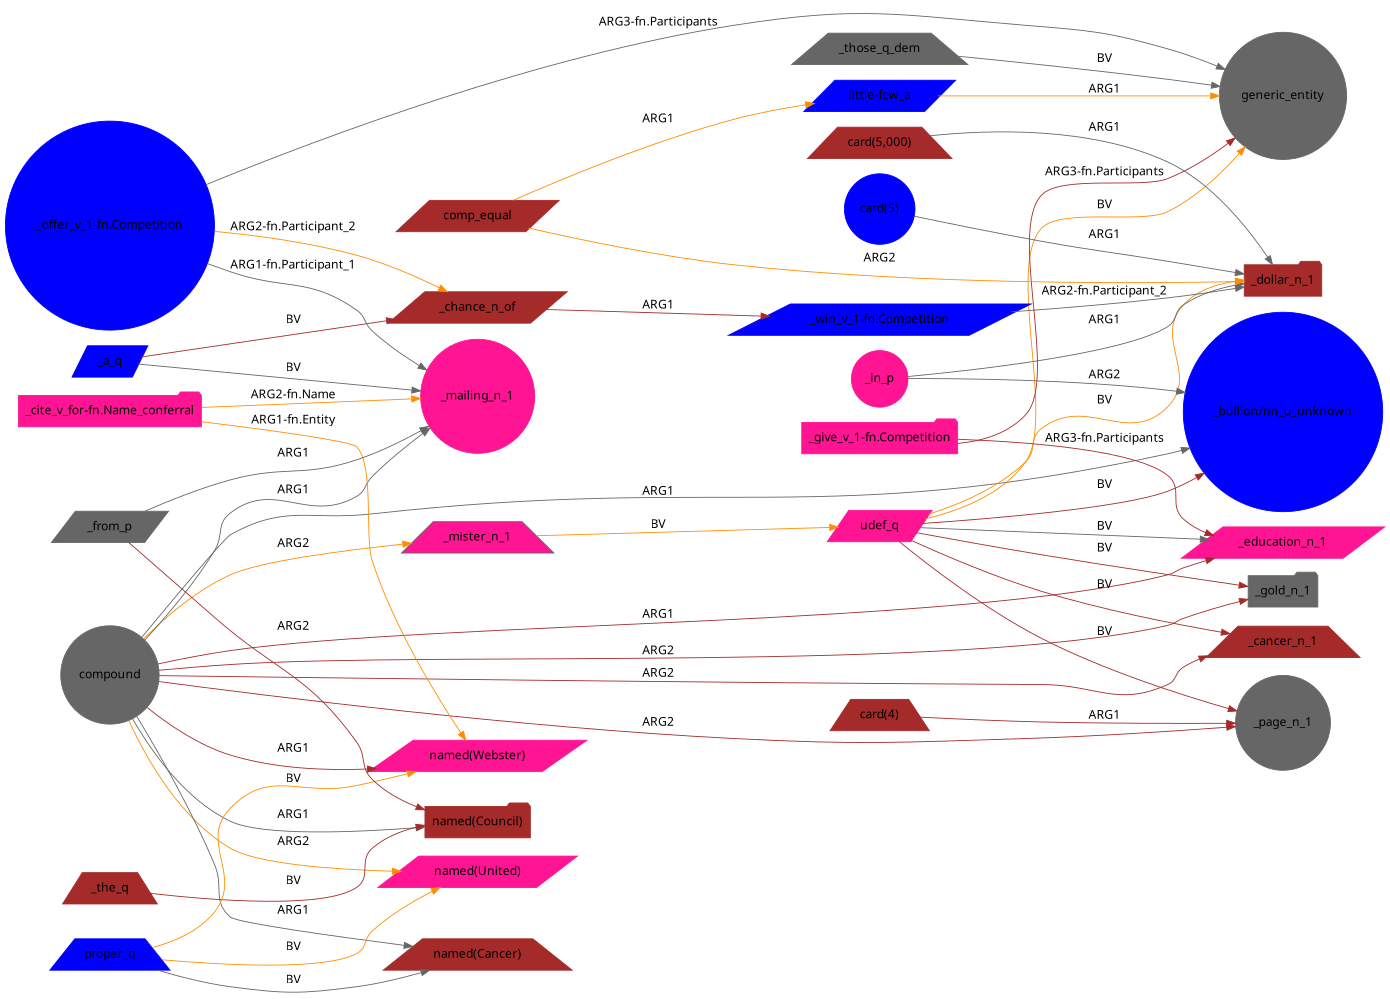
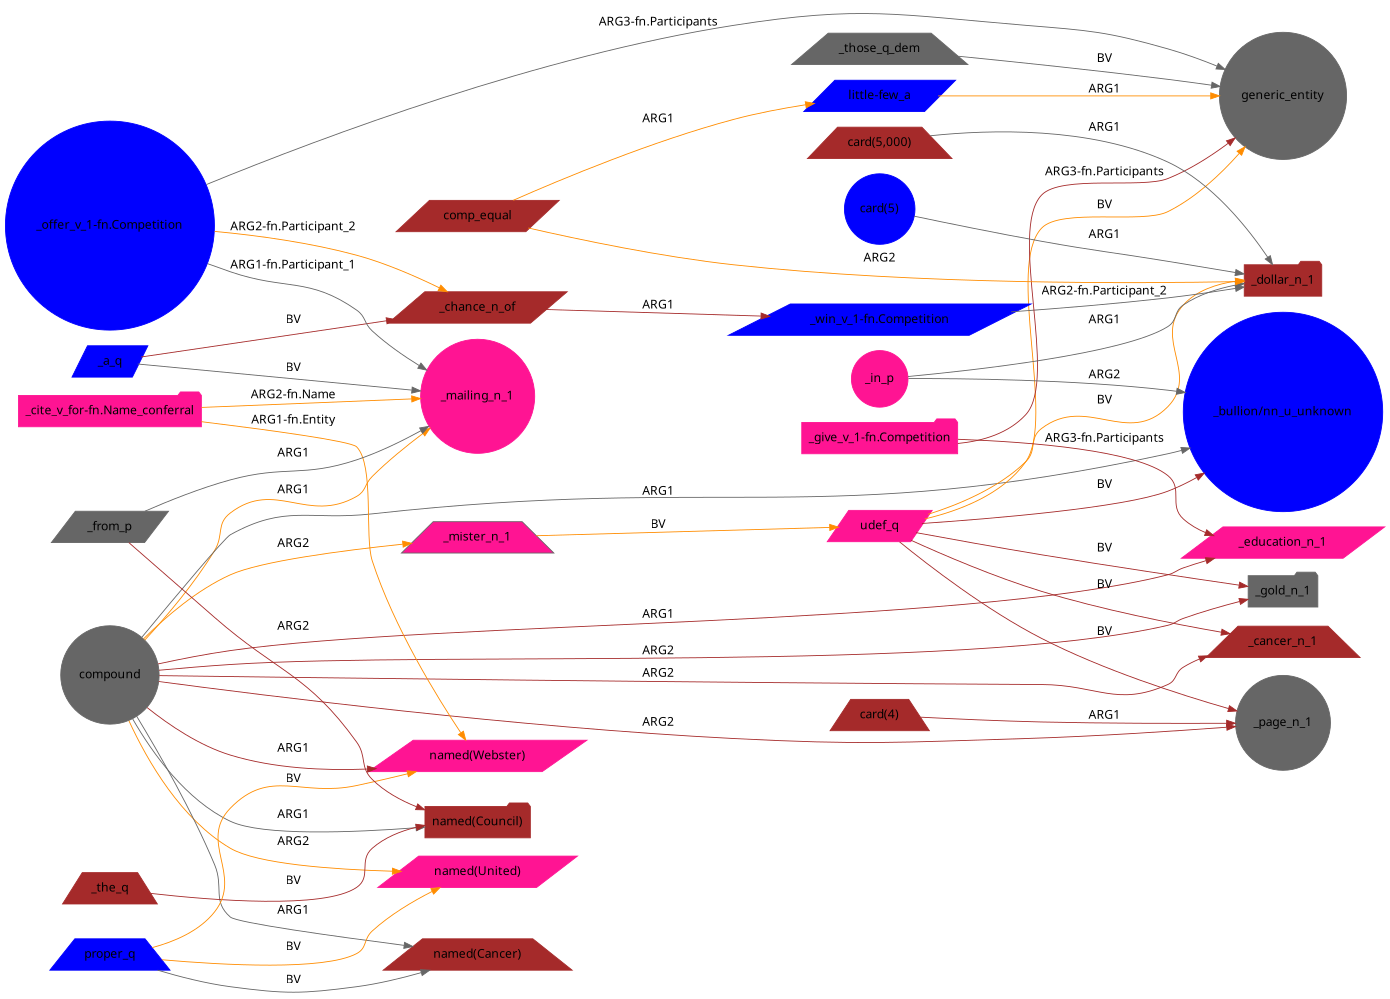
edge "compound" -> "_mailing_n_1": color gray40 -> darkorange
edge "udef_q" -> "_education_n_1": removed, label "BV"
